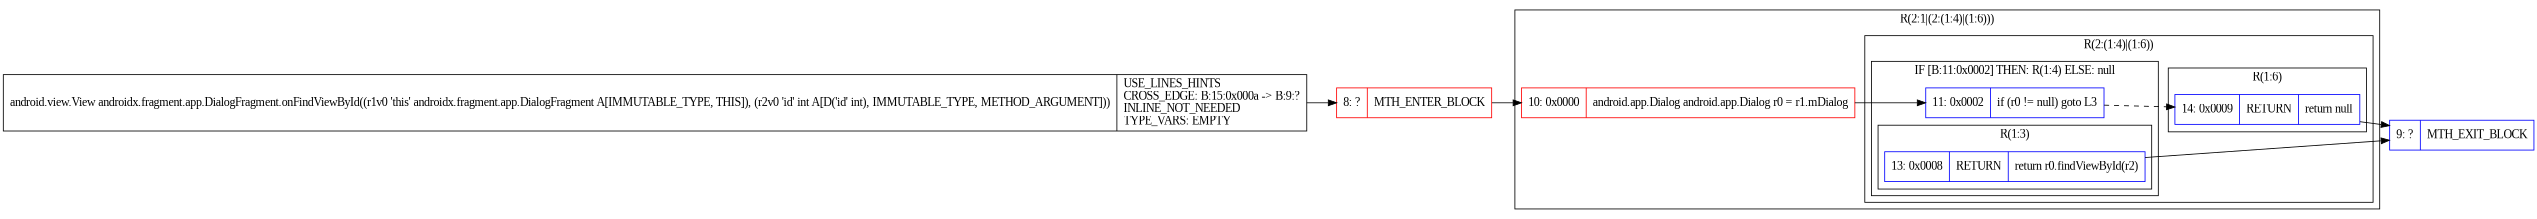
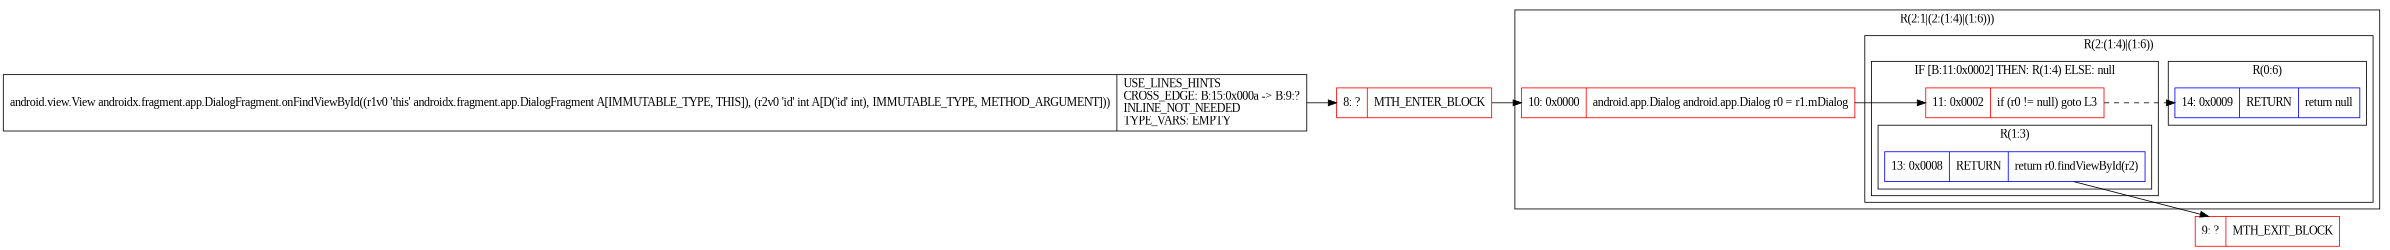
cluster "R(1:6)": label "R(1:6)" -> "R(0:6)"
node "11: 0x0002": color blue -> red
edge "14: 0x0009" -> "9: ?": removed
node "9: ?": color blue -> red
